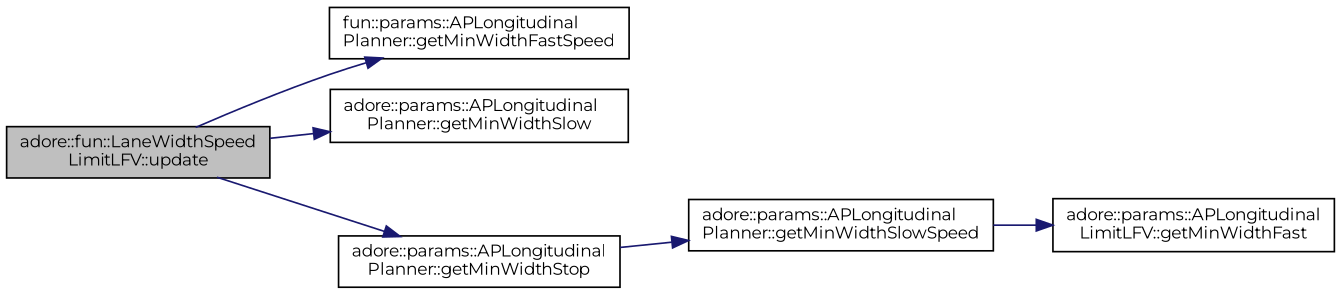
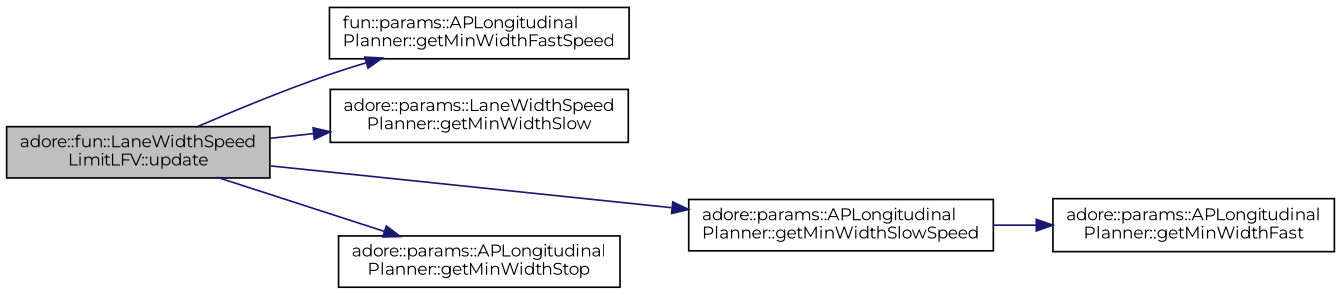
node "adore::params::APLongitudinal Planner::getMinWidthSlow": label "adore::params::APLongitudinal Planner::getMinWidthSlow" -> "adore::params::LaneWidthSpeed Planner::getMinWidthSlow"
node "adore::params::APLongitudinal LimitLFV::getMinWidthFast": label "adore::params::APLongitudinal LimitLFV::getMinWidthFast" -> "adore::params::APLongitudinal Planner::getMinWidthFast"
edge "adore::params::APLongitudinal Planner::getMinWidthStop" -> "adore::params::APLongitudinal Planner::getMinWidthSlowSpeed": now "adore::fun::LaneWidthSpeed LimitLFV::update" -> "adore::params::APLongitudinal Planner::getMinWidthSlowSpeed"
